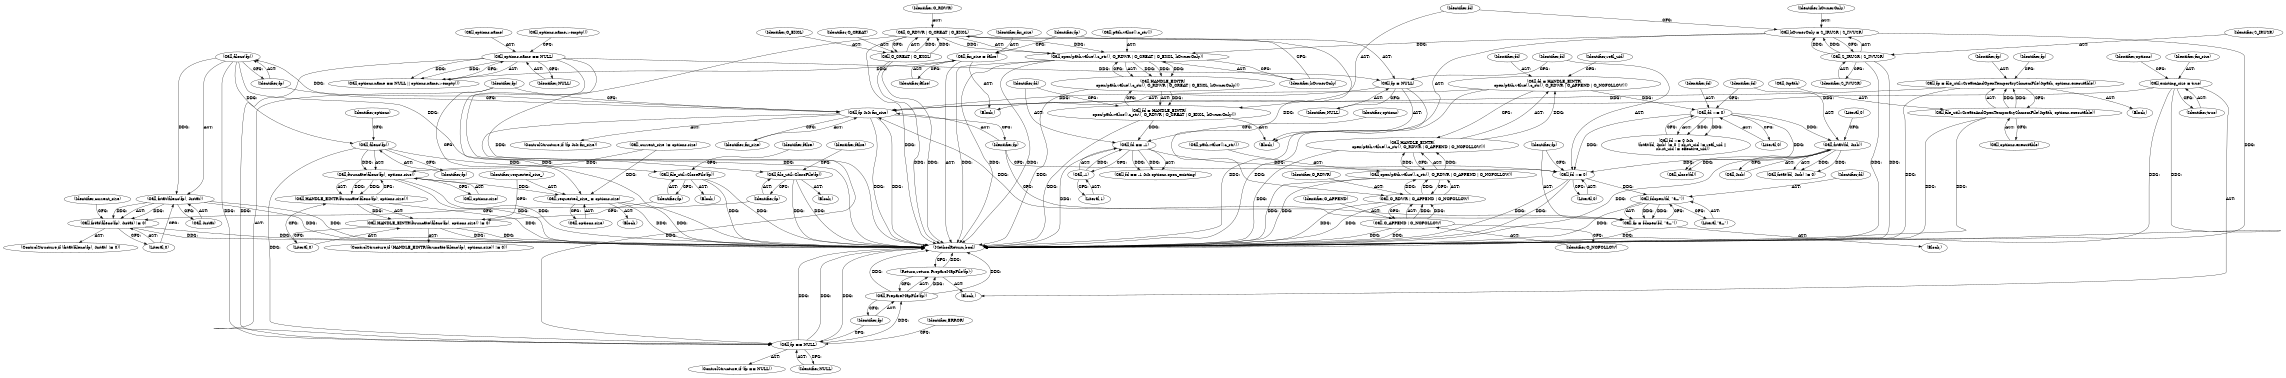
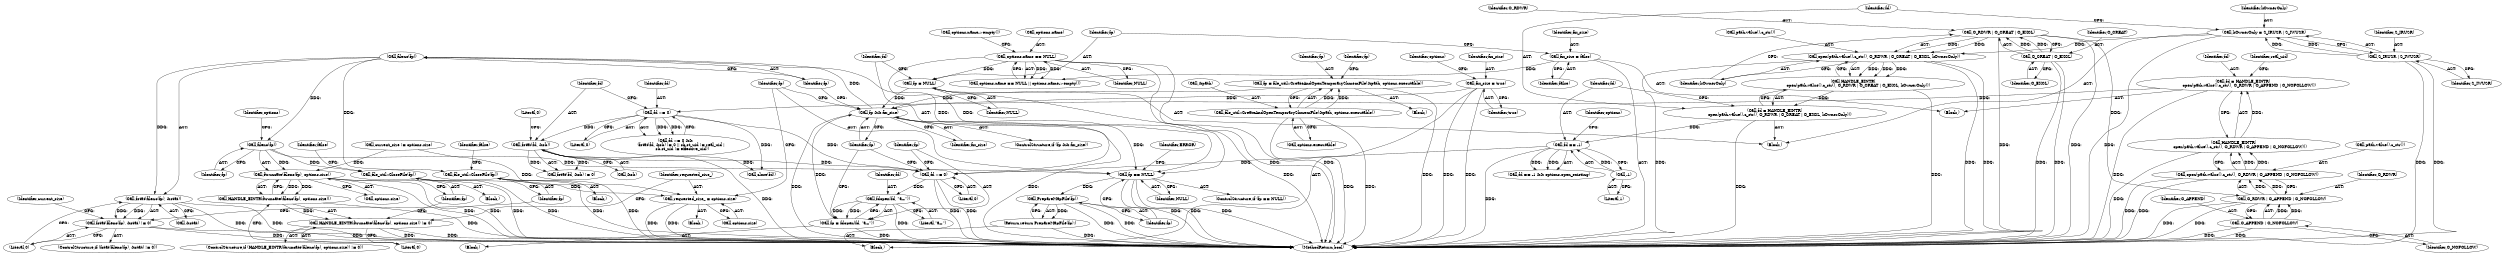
edge "(Call,O_CREAT | O_EXCL)" -> "(Identifier,O_EXCL)": added, label "CFG:"
node "(Call,existing_size = true)": label "(Call,existing_size = true)" -> "(Call,fix_size = true)"
edge "(MethodReturn,bool)" -> "(Return,return PrepareMapFile(fp);)": removed, label "CFG:"
